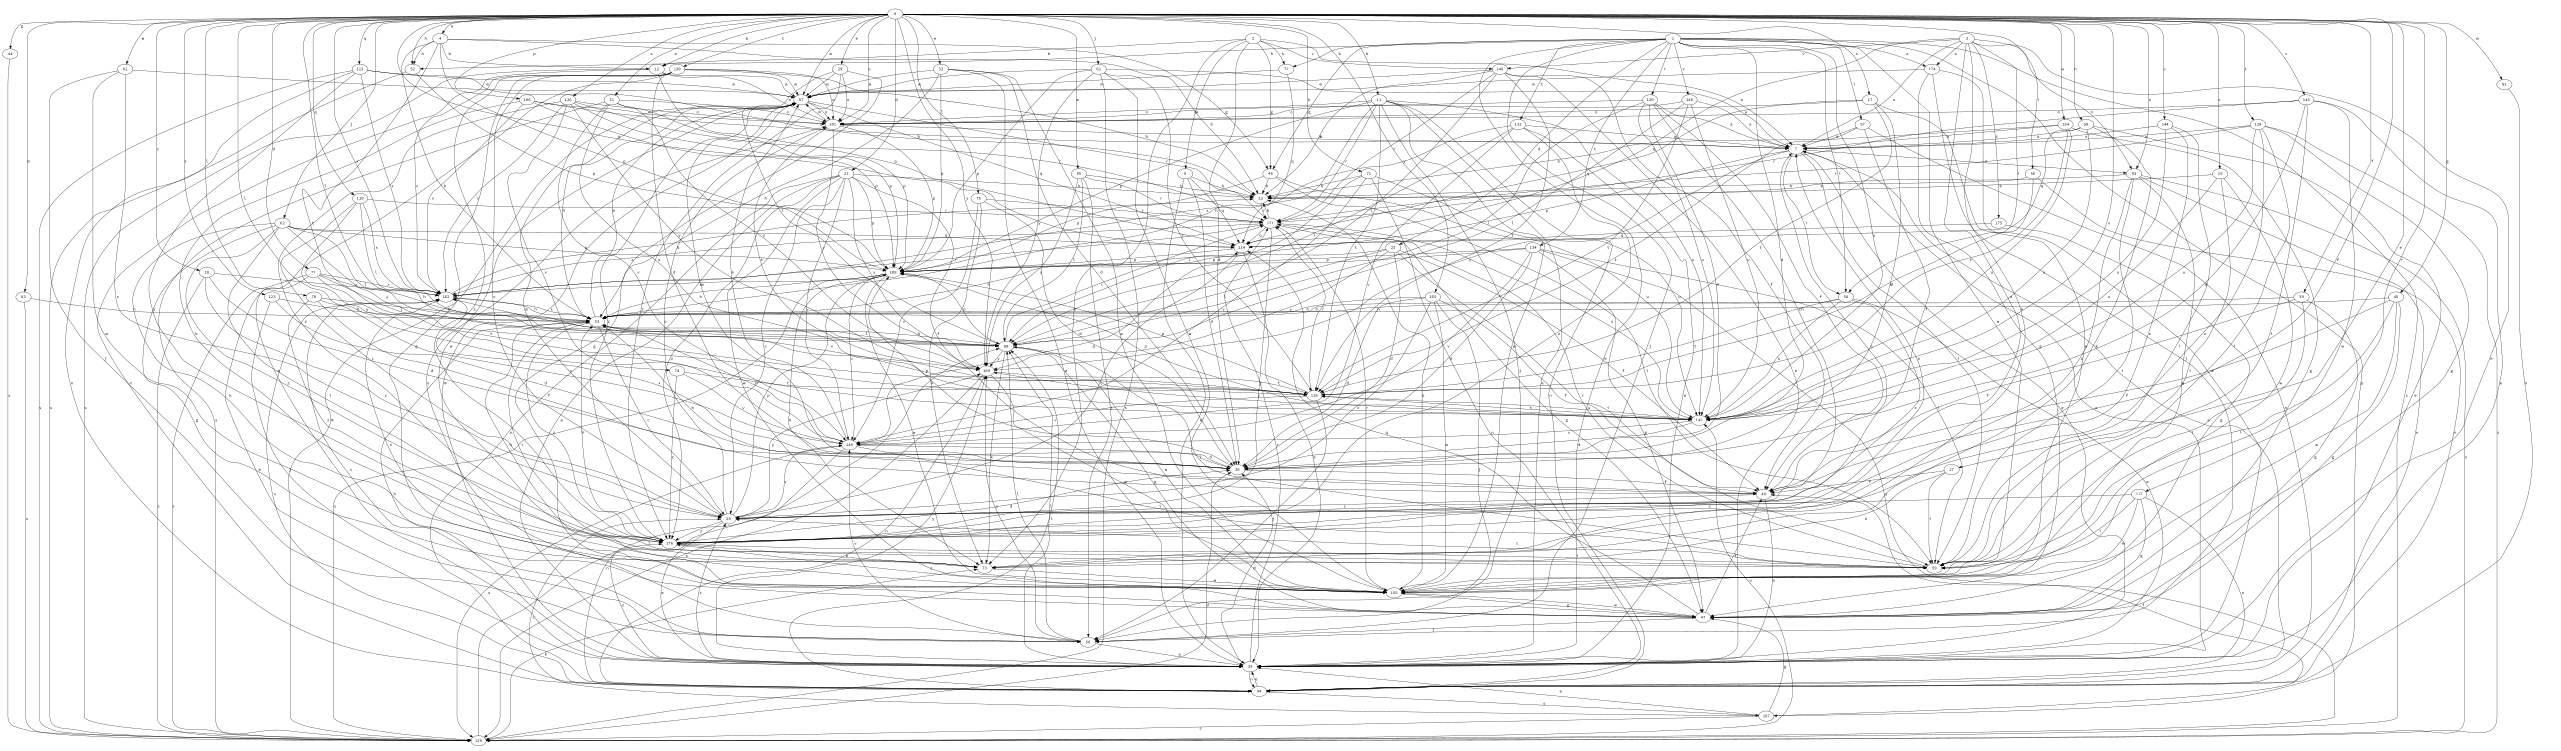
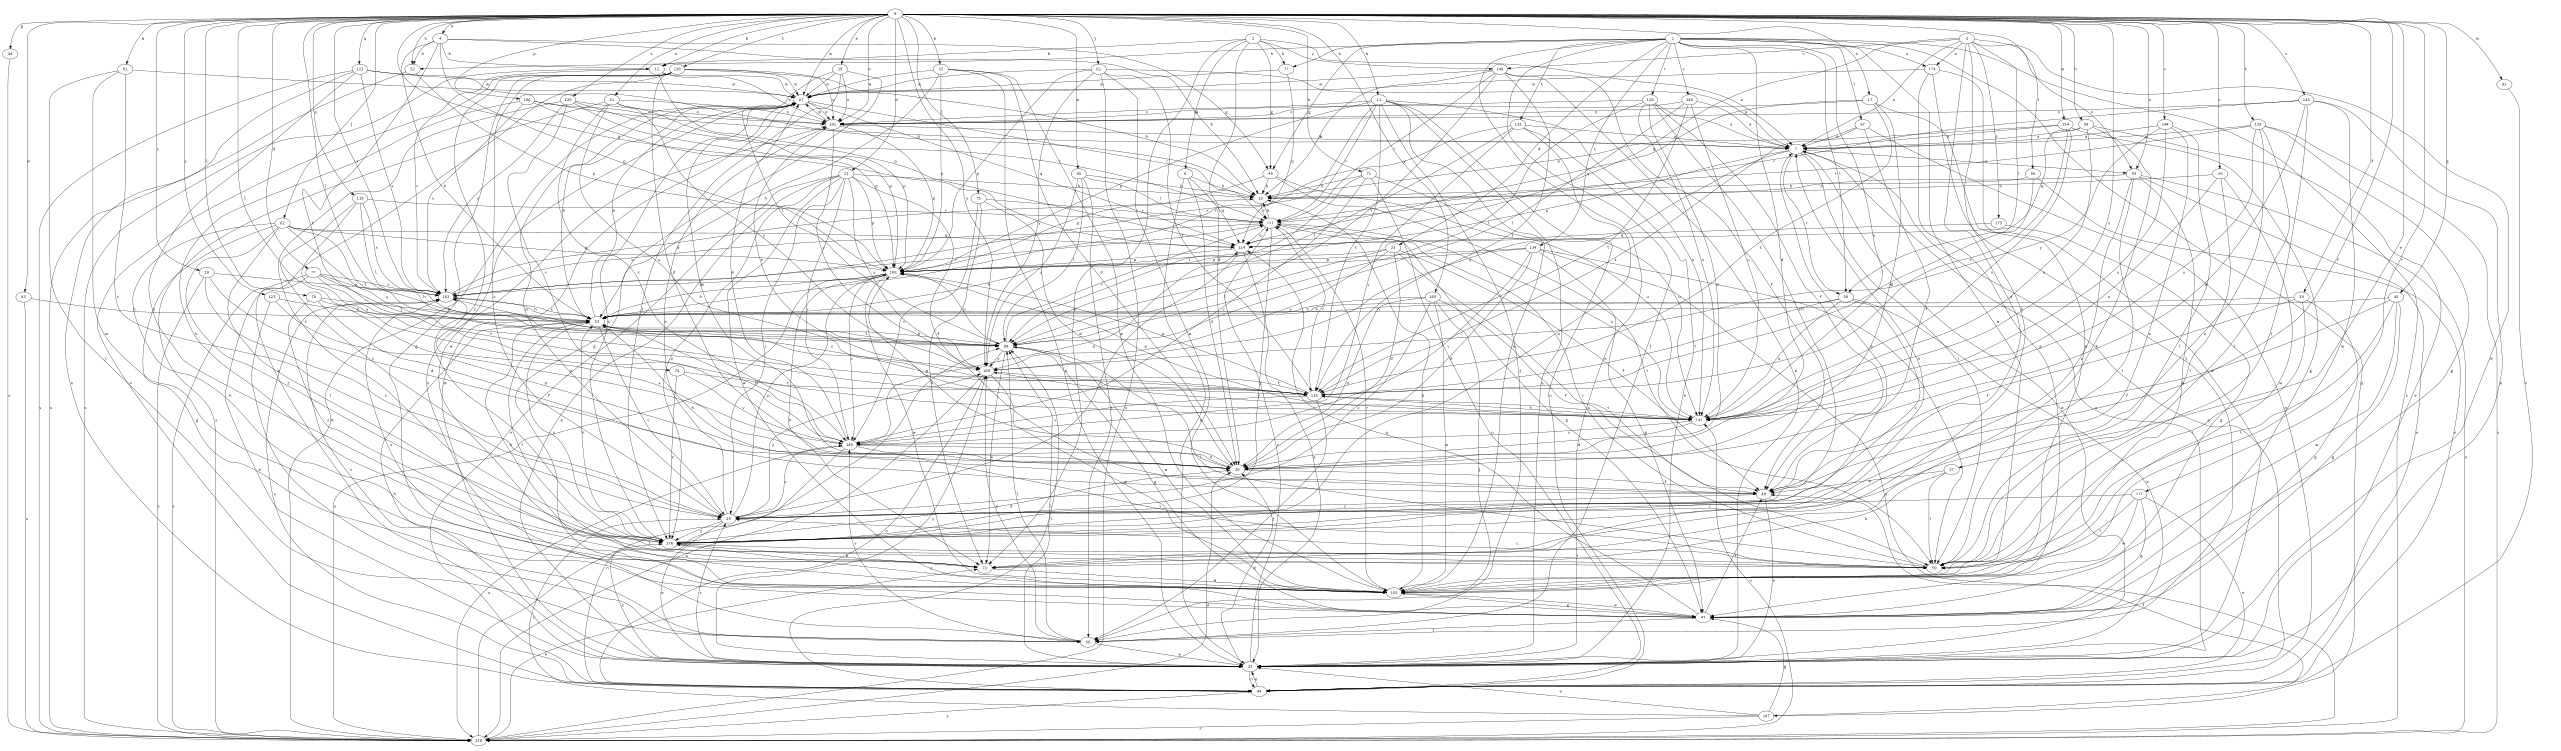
edge "126" -> "169": now "144" -> "169"
edge "94" -> "107": now "94" -> "128"
